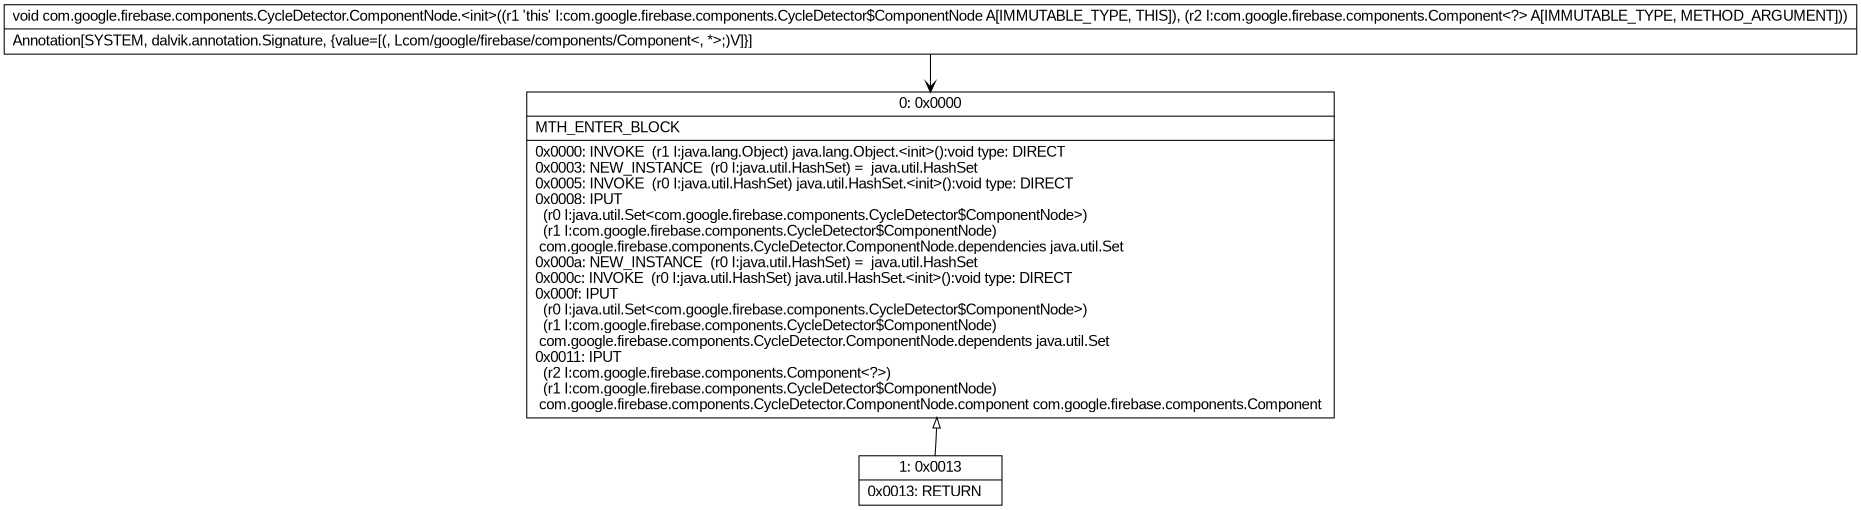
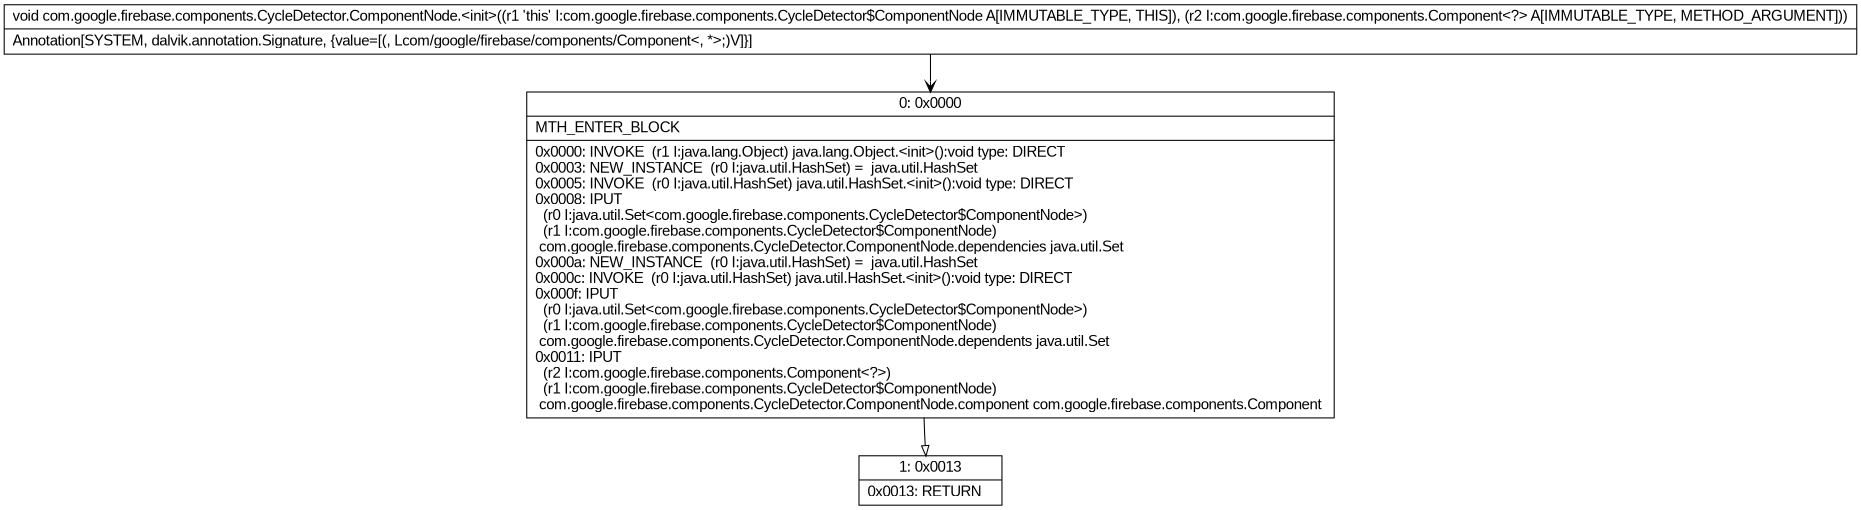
edge "1: 0x0013" -> "0: 0x0000": reversed
